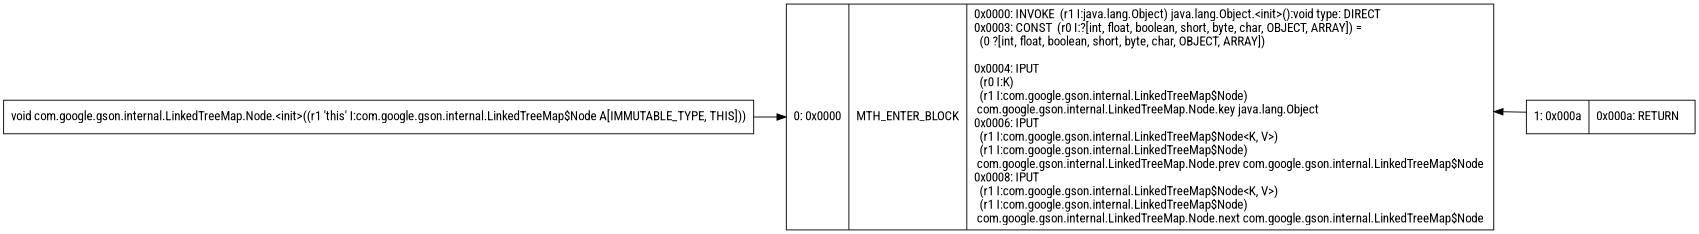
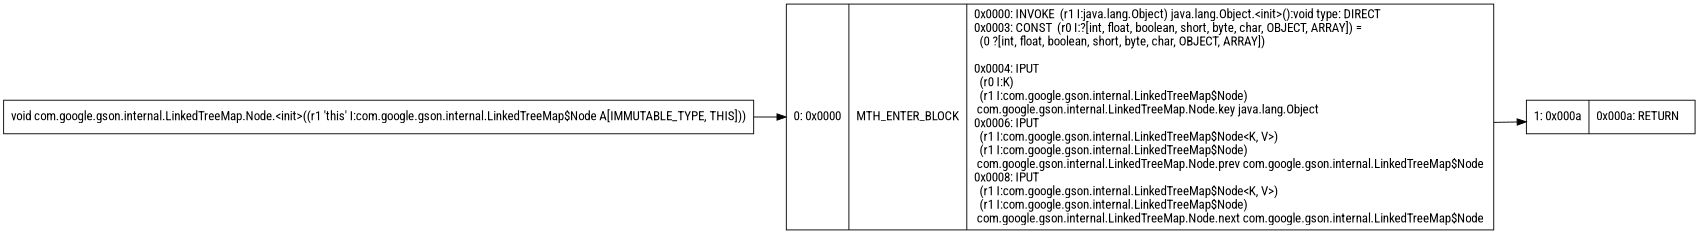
edge "1: 0x000a" -> "0: 0x0000": reversed
